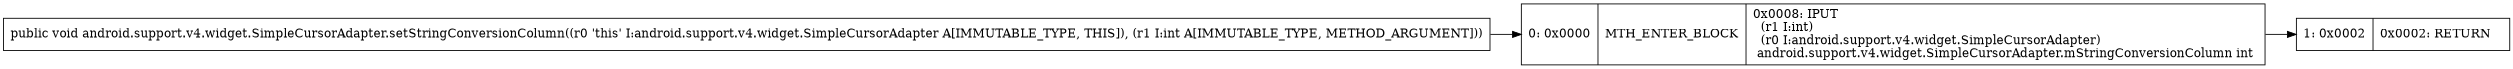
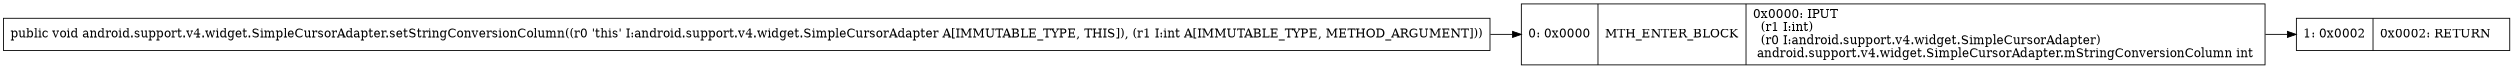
node "0: 0x0000": text "0x0008: IPUT" -> "0x0000: IPUT"
